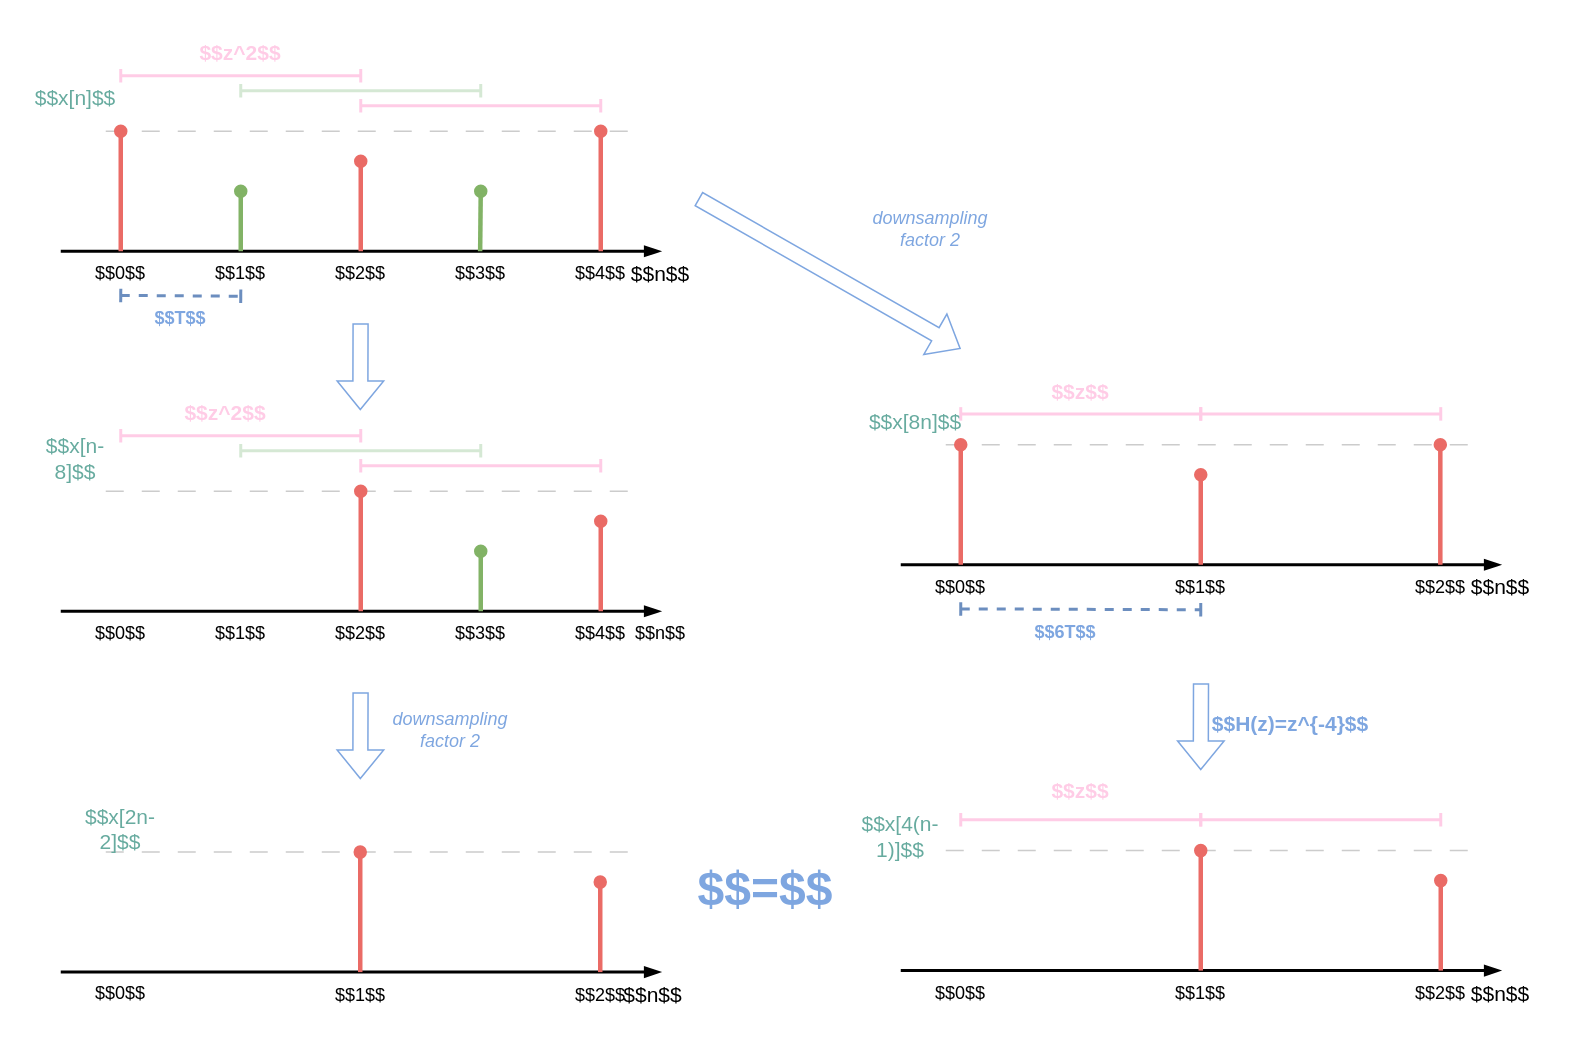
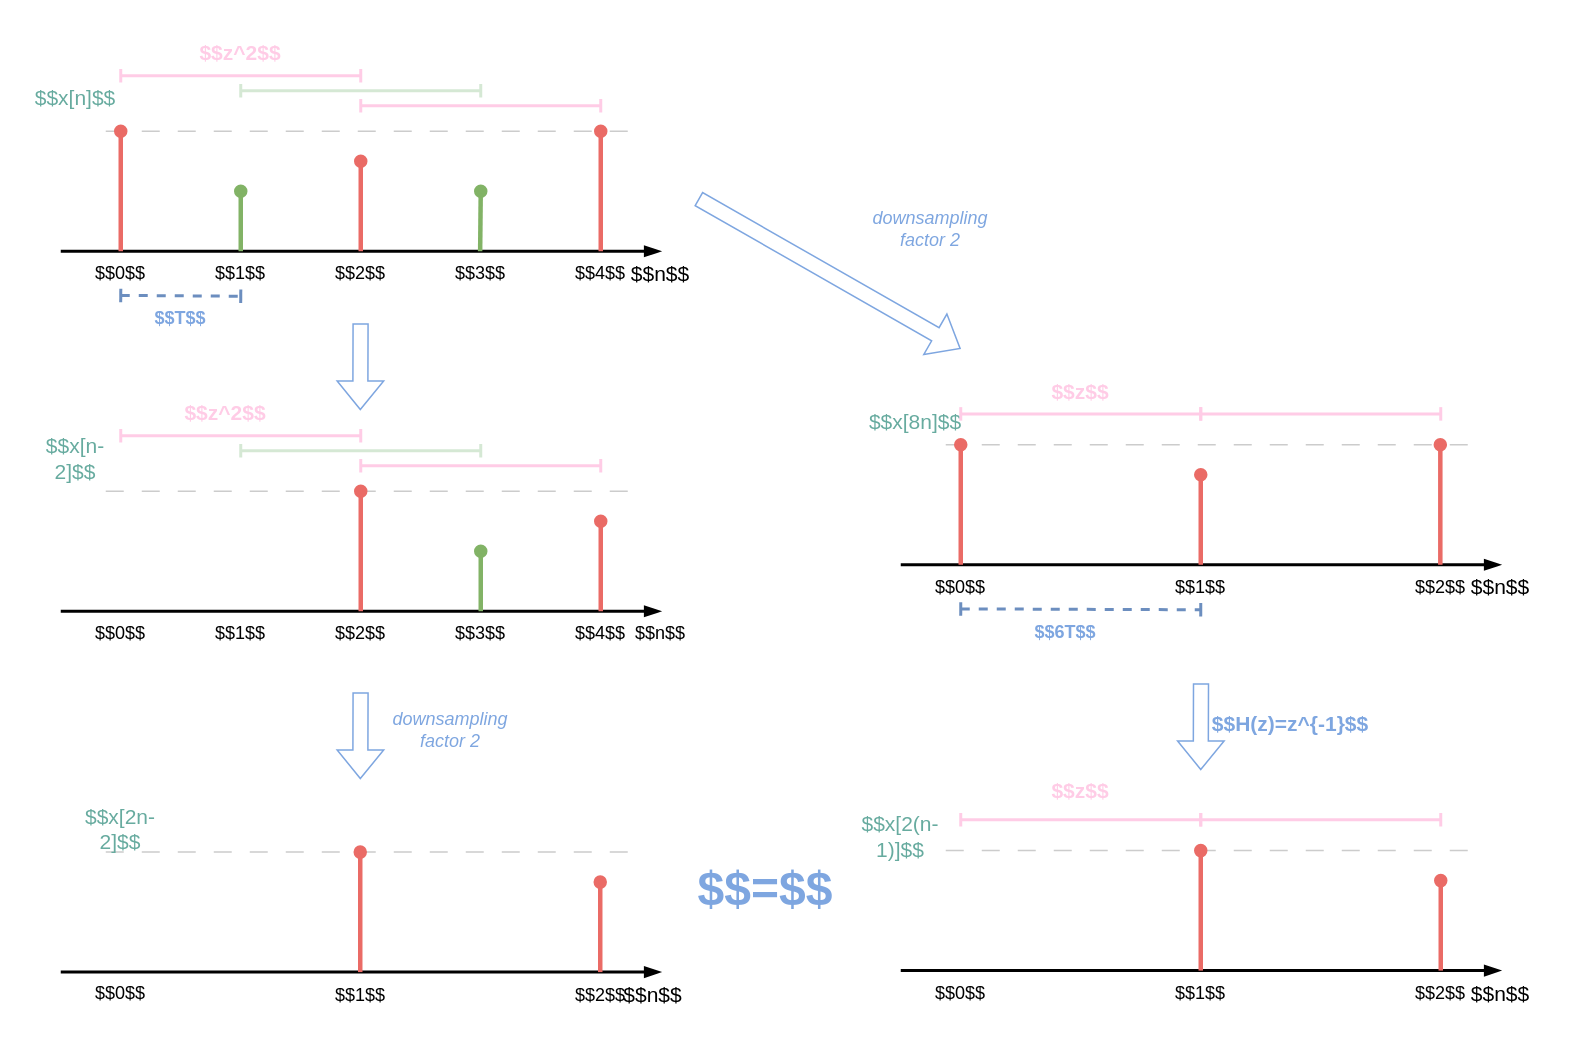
node "$$x[n-8]$$": label "$$x[n-8]$$" -> "$$x[n-2]$$"
node "$$H(z)=z^{-4}$$": label "$$H(z)=z^{-4}$$" -> "$$H(z)=z^{-1}$$"
node "$$x[4(n-1)]$$": label "$$x[4(n-1)]$$" -> "$$x[2(n-1)]$$"
